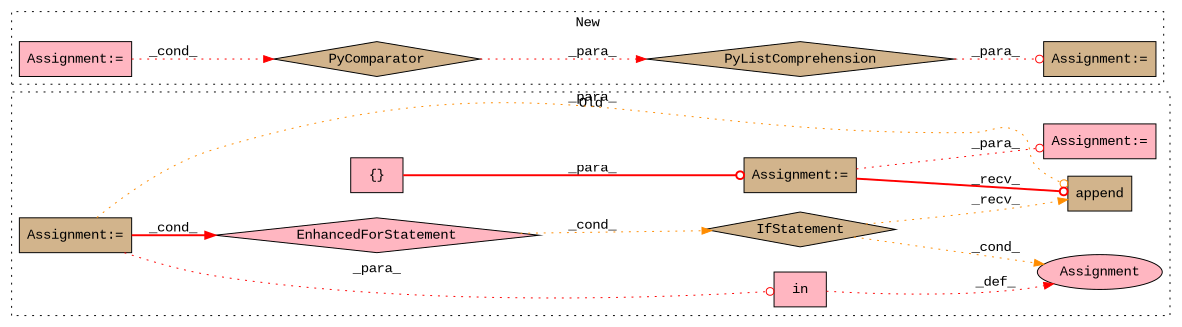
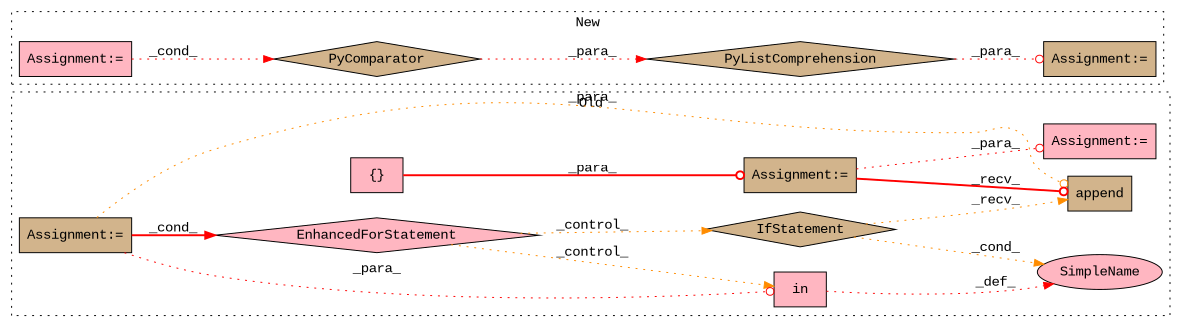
edge "EnhancedForStatement" -> "IfStatement": label "_cond_" -> "_control_"
edge "EnhancedForStatement" -> "in": added, label "_control_"
node "Assignment": label "Assignment" -> "SimpleName"
